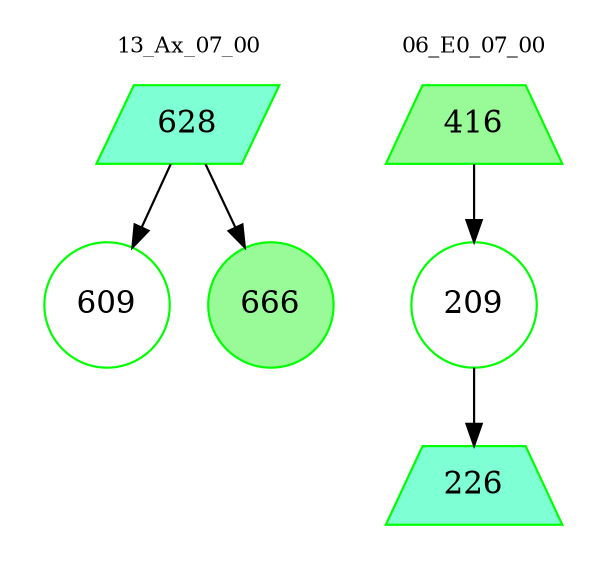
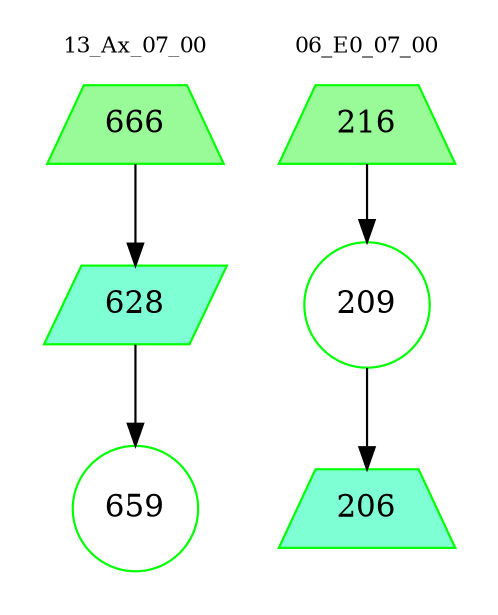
node "416": label "416" -> "216"
edge "628" -> "666": reversed
node "609": label "609" -> "659"
node "666": shape circle -> trapezium
node "226": label "226" -> "206"
